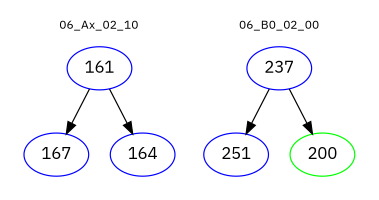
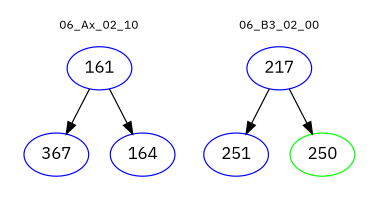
cluster "06_B0_02_00": label "06_B0_02_00" -> "06_B3_02_00"
node "237": label "237" -> "217"
node "167": label "167" -> "367"
node "200": label "200" -> "250"
